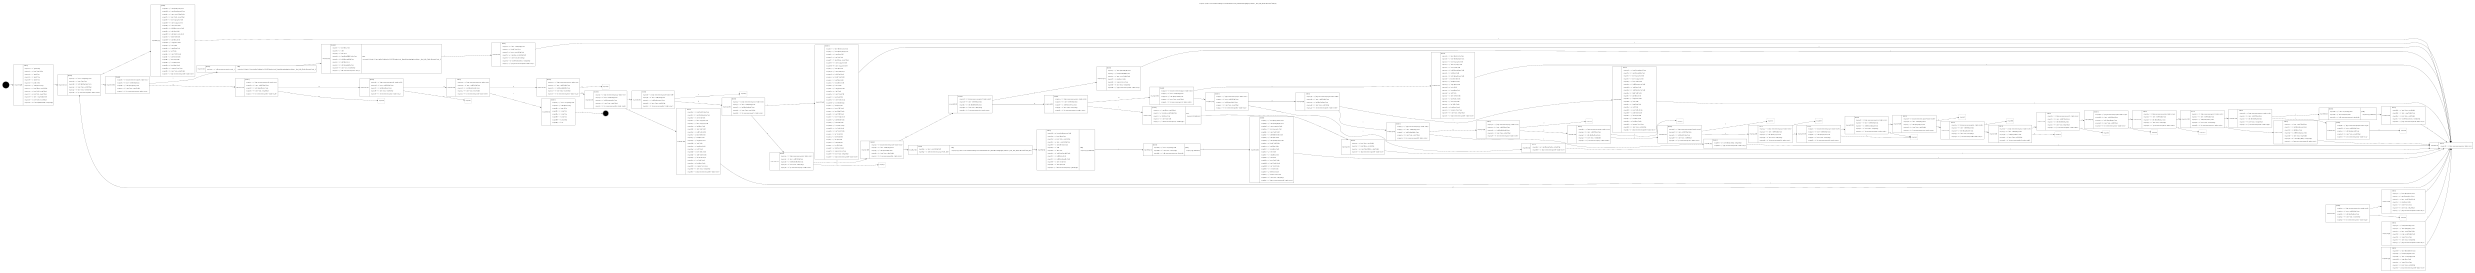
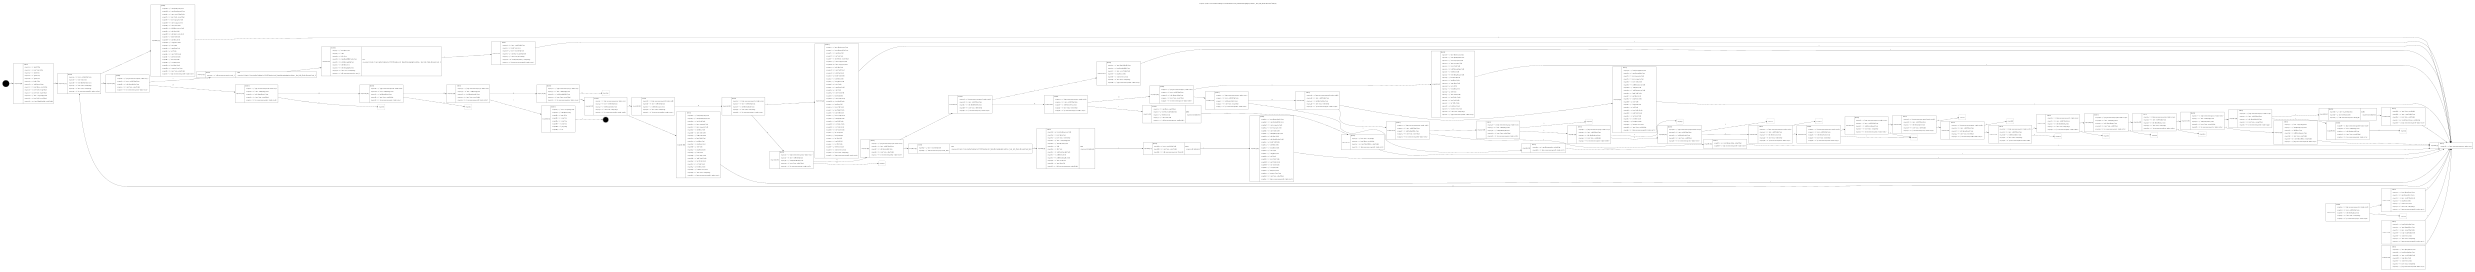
node "0x401ba7": removed
